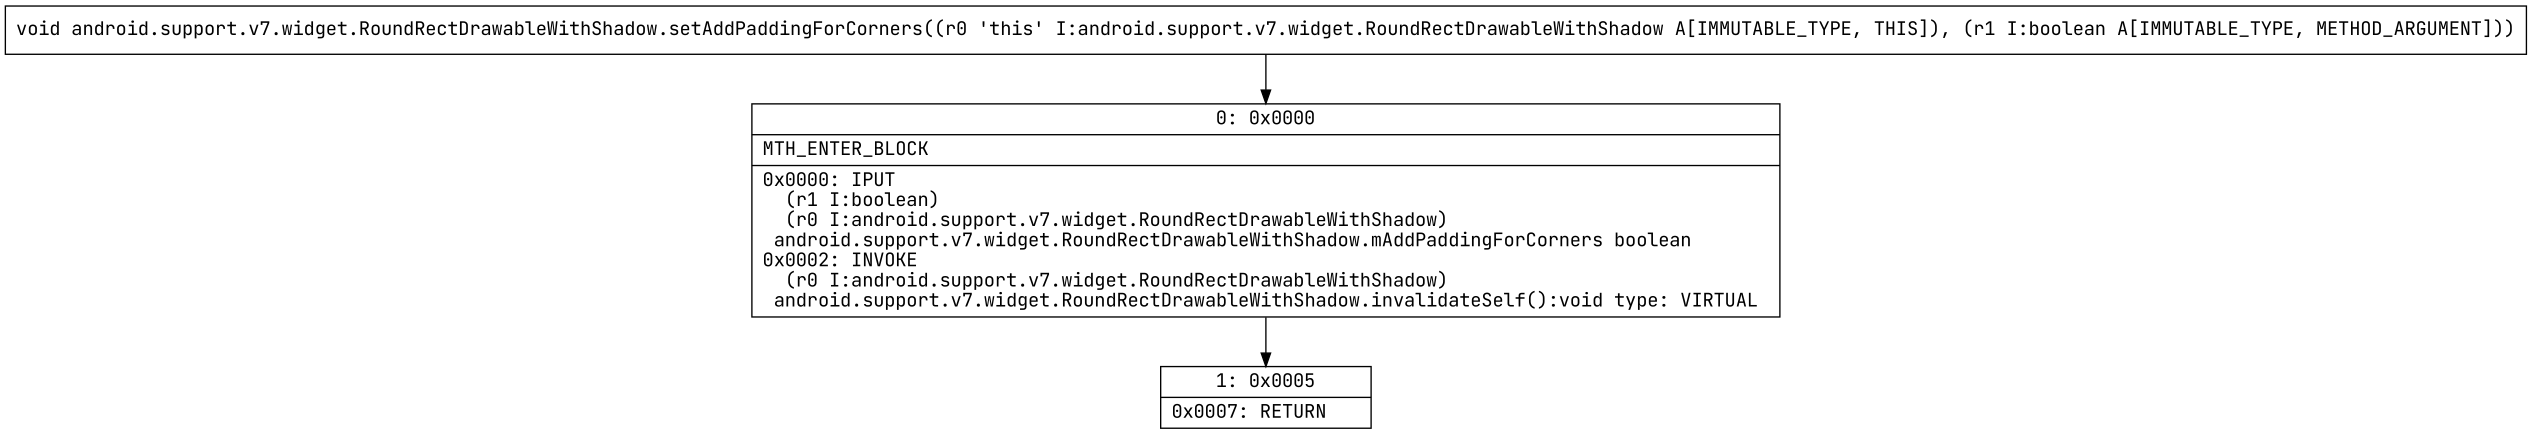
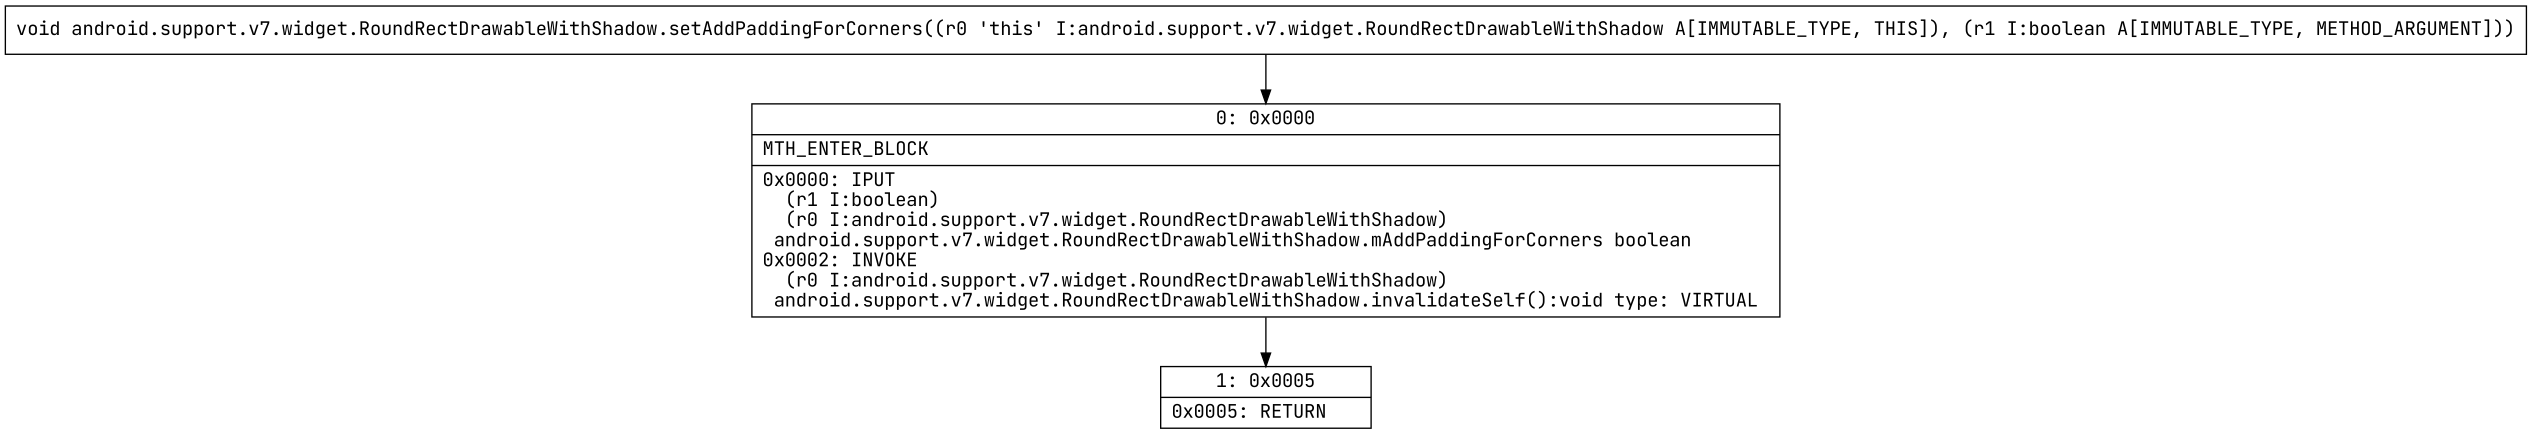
node "1: 0x0005": text "0x0007: RETURN" -> "0x0005: RETURN"
